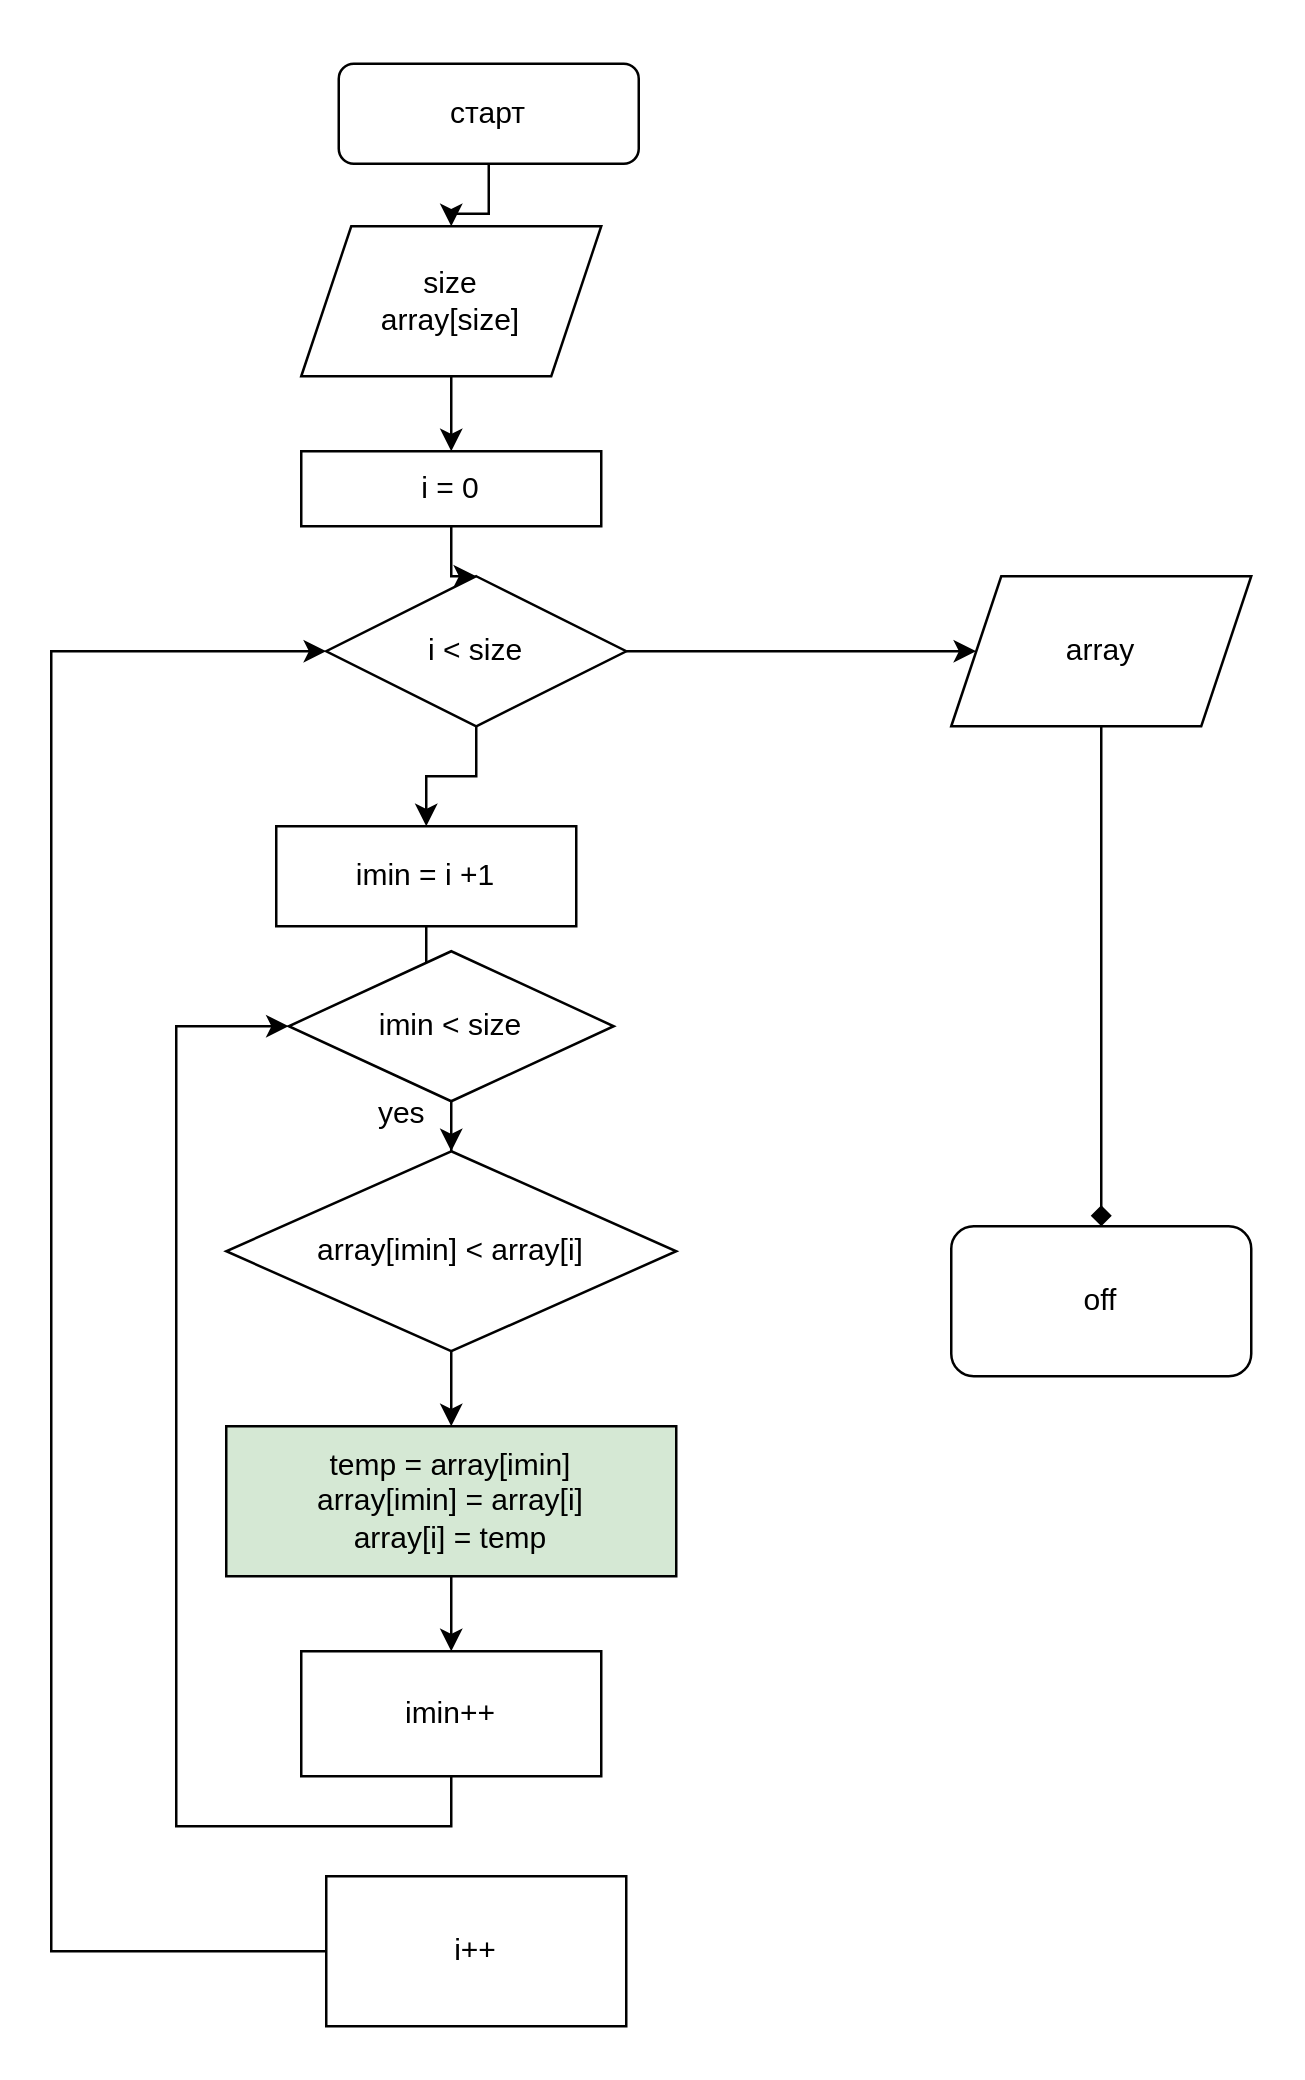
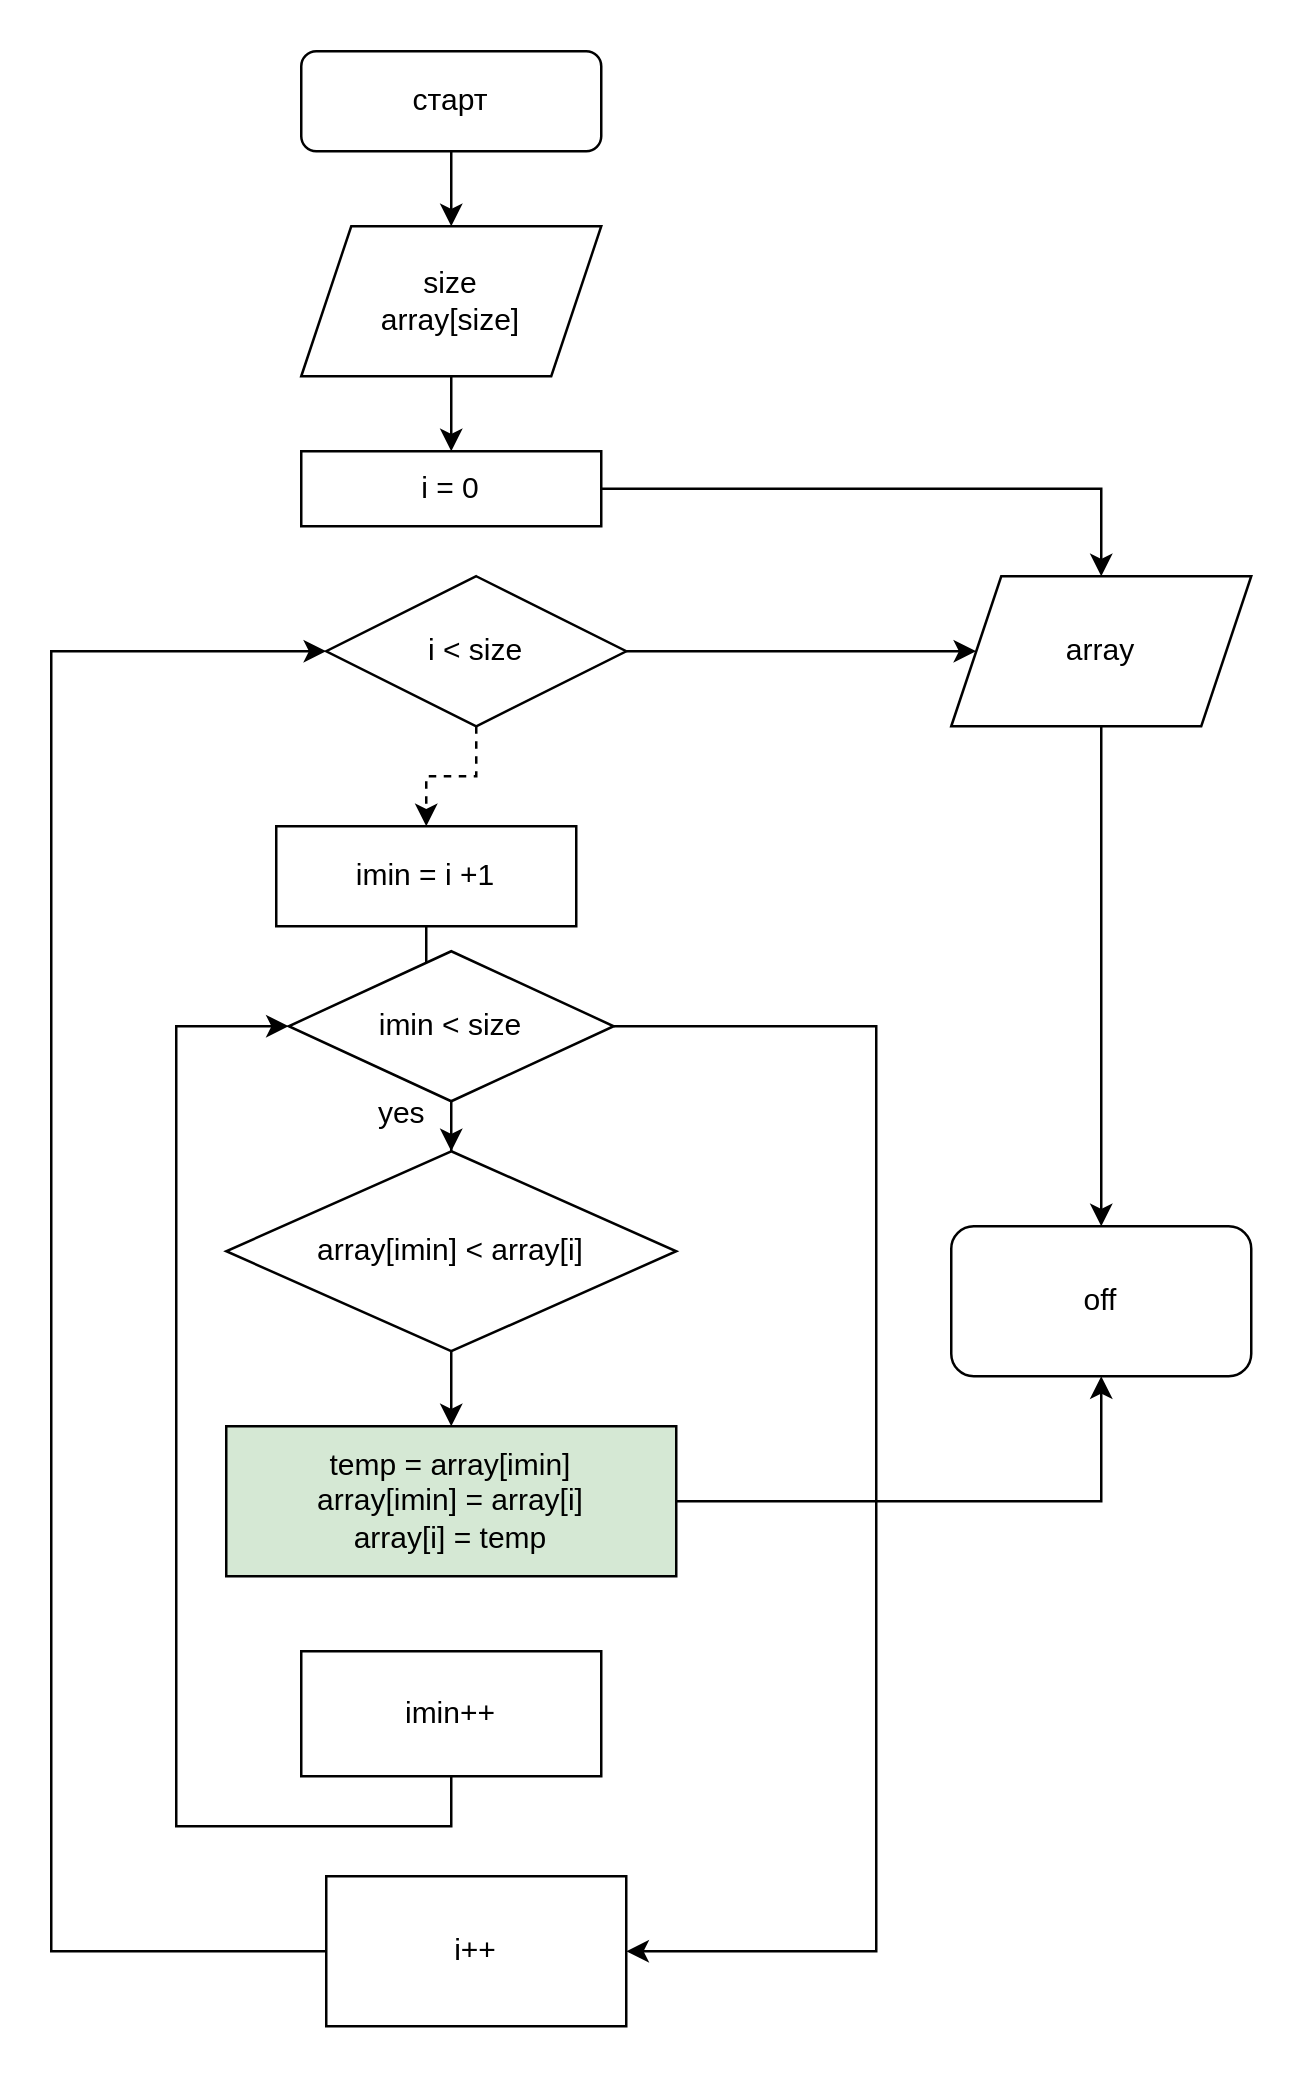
node "старт": moved (489, 114) -> (451, 101)
edge "i = 0" -> "i < size": now "i = 0" -> "array"
edge "i < size" -> "imin = i +1": style solid -> dashed
edge "imin < size" -> "i++": added
edge "array" -> "off": arrowhead diamond -> classic
edge "temp = array[imin] array[imin] = array[i] array[i] = temp" -> "imin++": now "temp = array[imin] array[imin] = array[i] array[i] = temp" -> "off"
